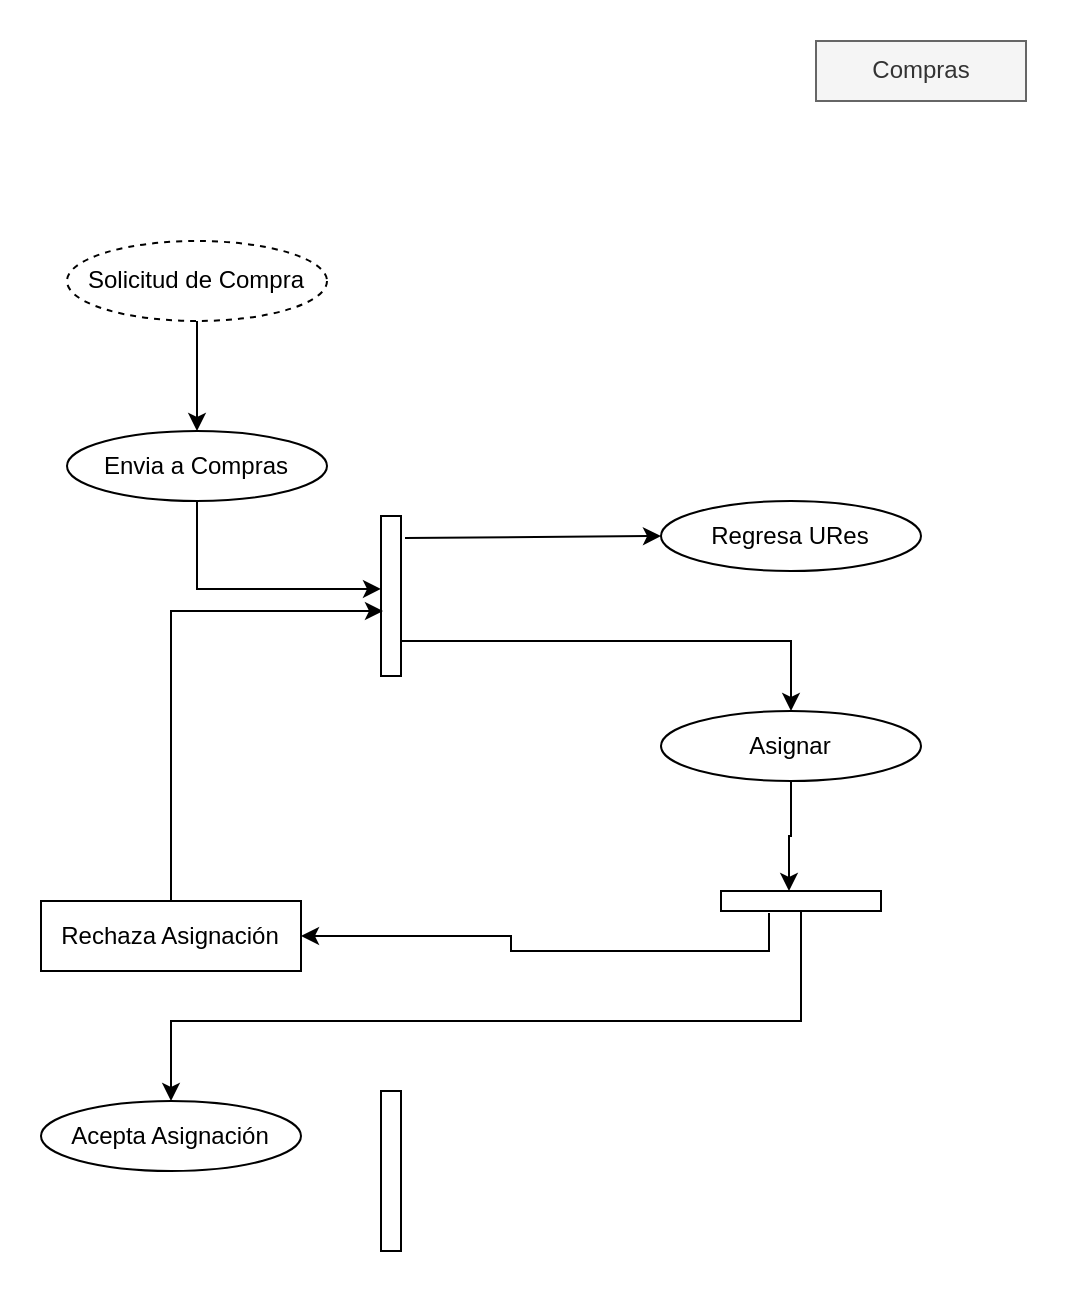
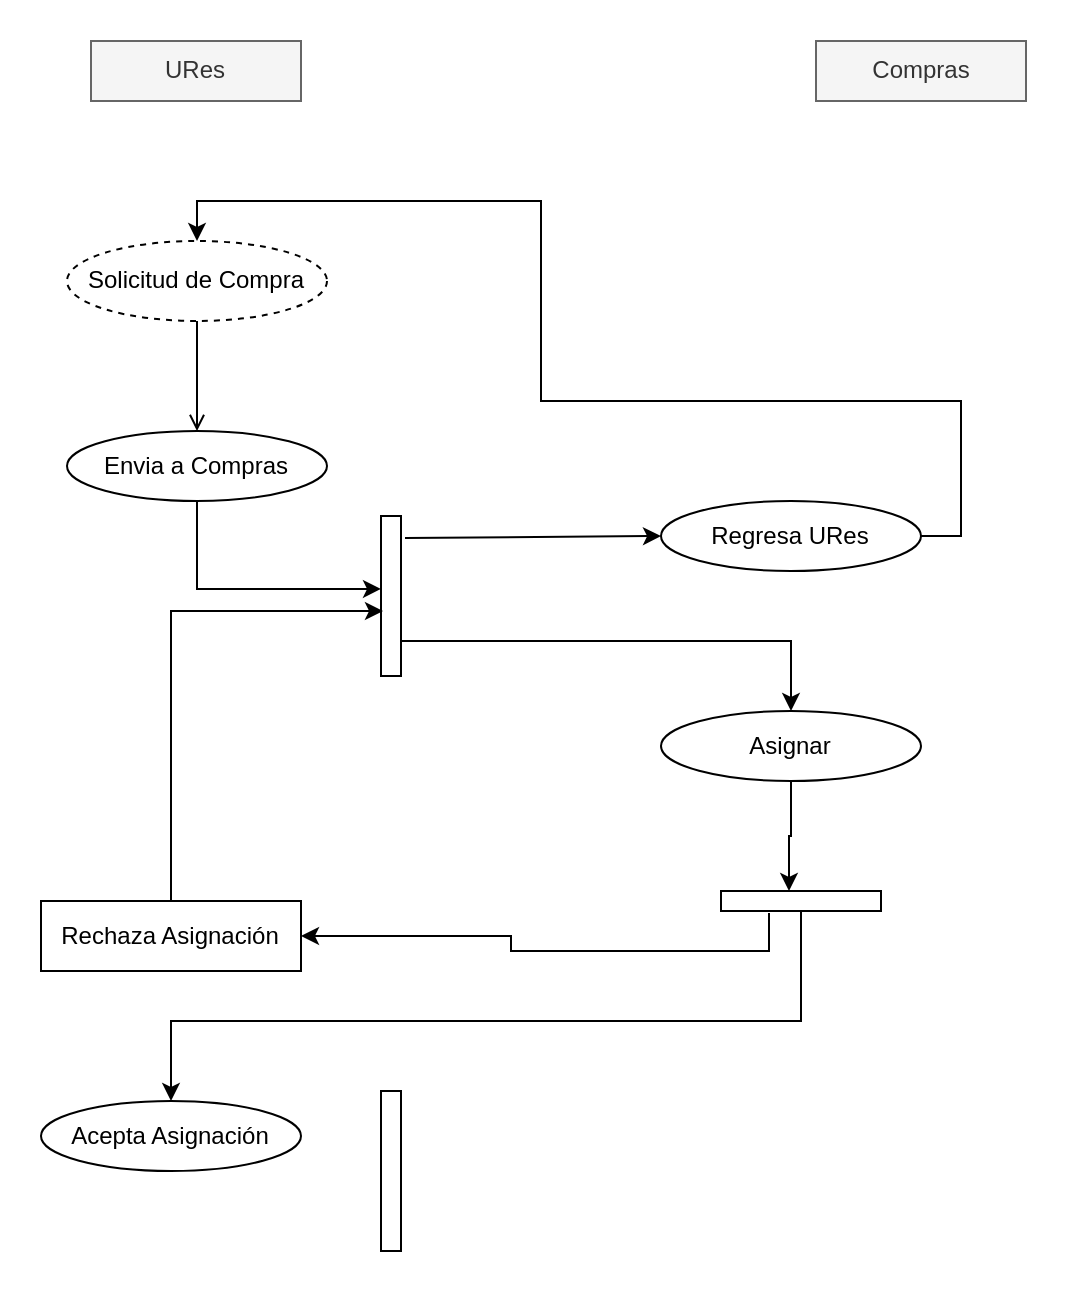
node "URes": added
edge "Regresa URes" -> "Solicitud de Compra": added
edge "Solicitud de Compra" -> "Envia a Compras": arrowhead classic -> open
